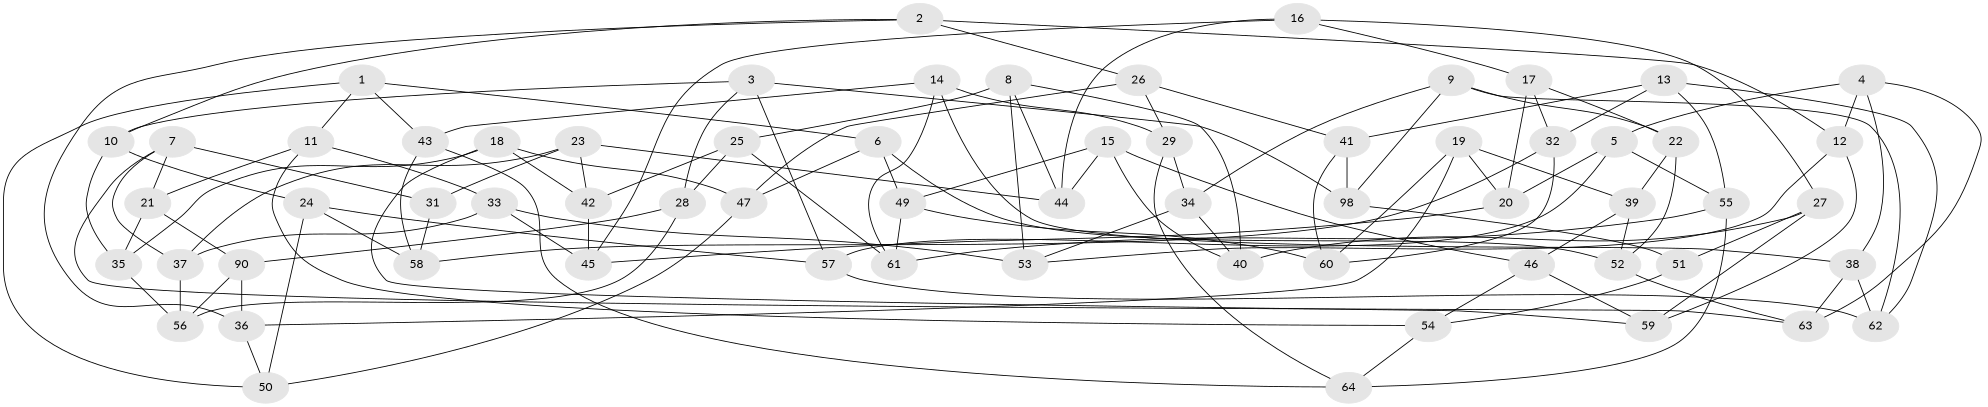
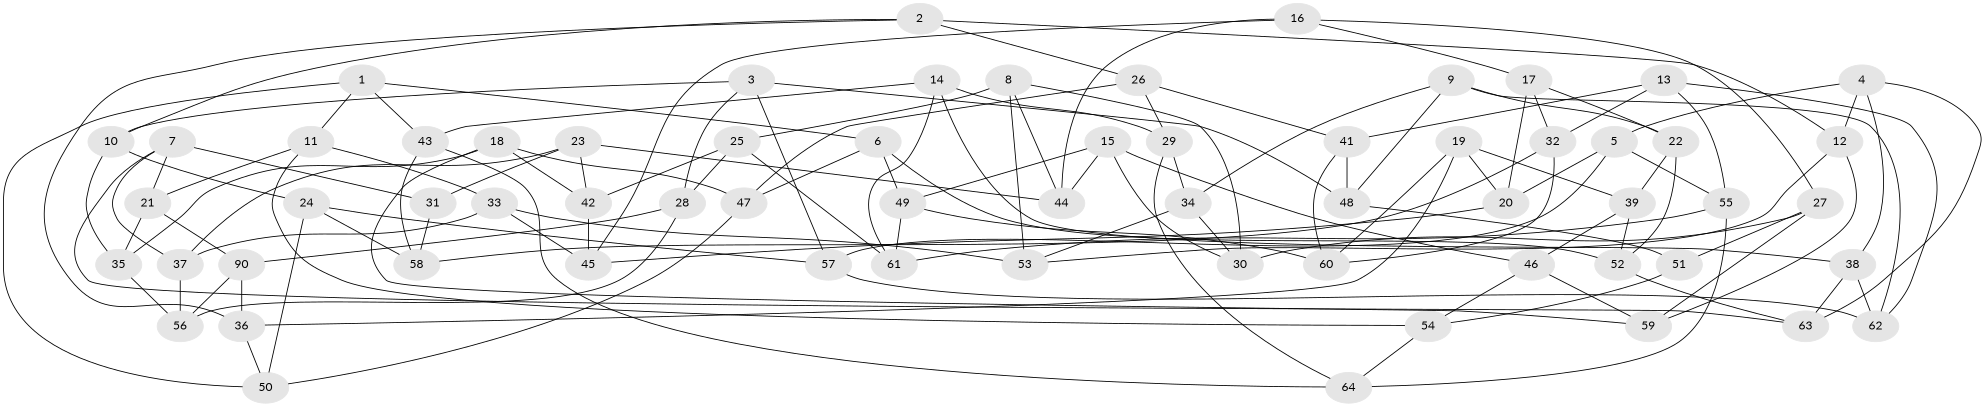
node "98": label "98" -> "48"
node "40": label "40" -> "30"
